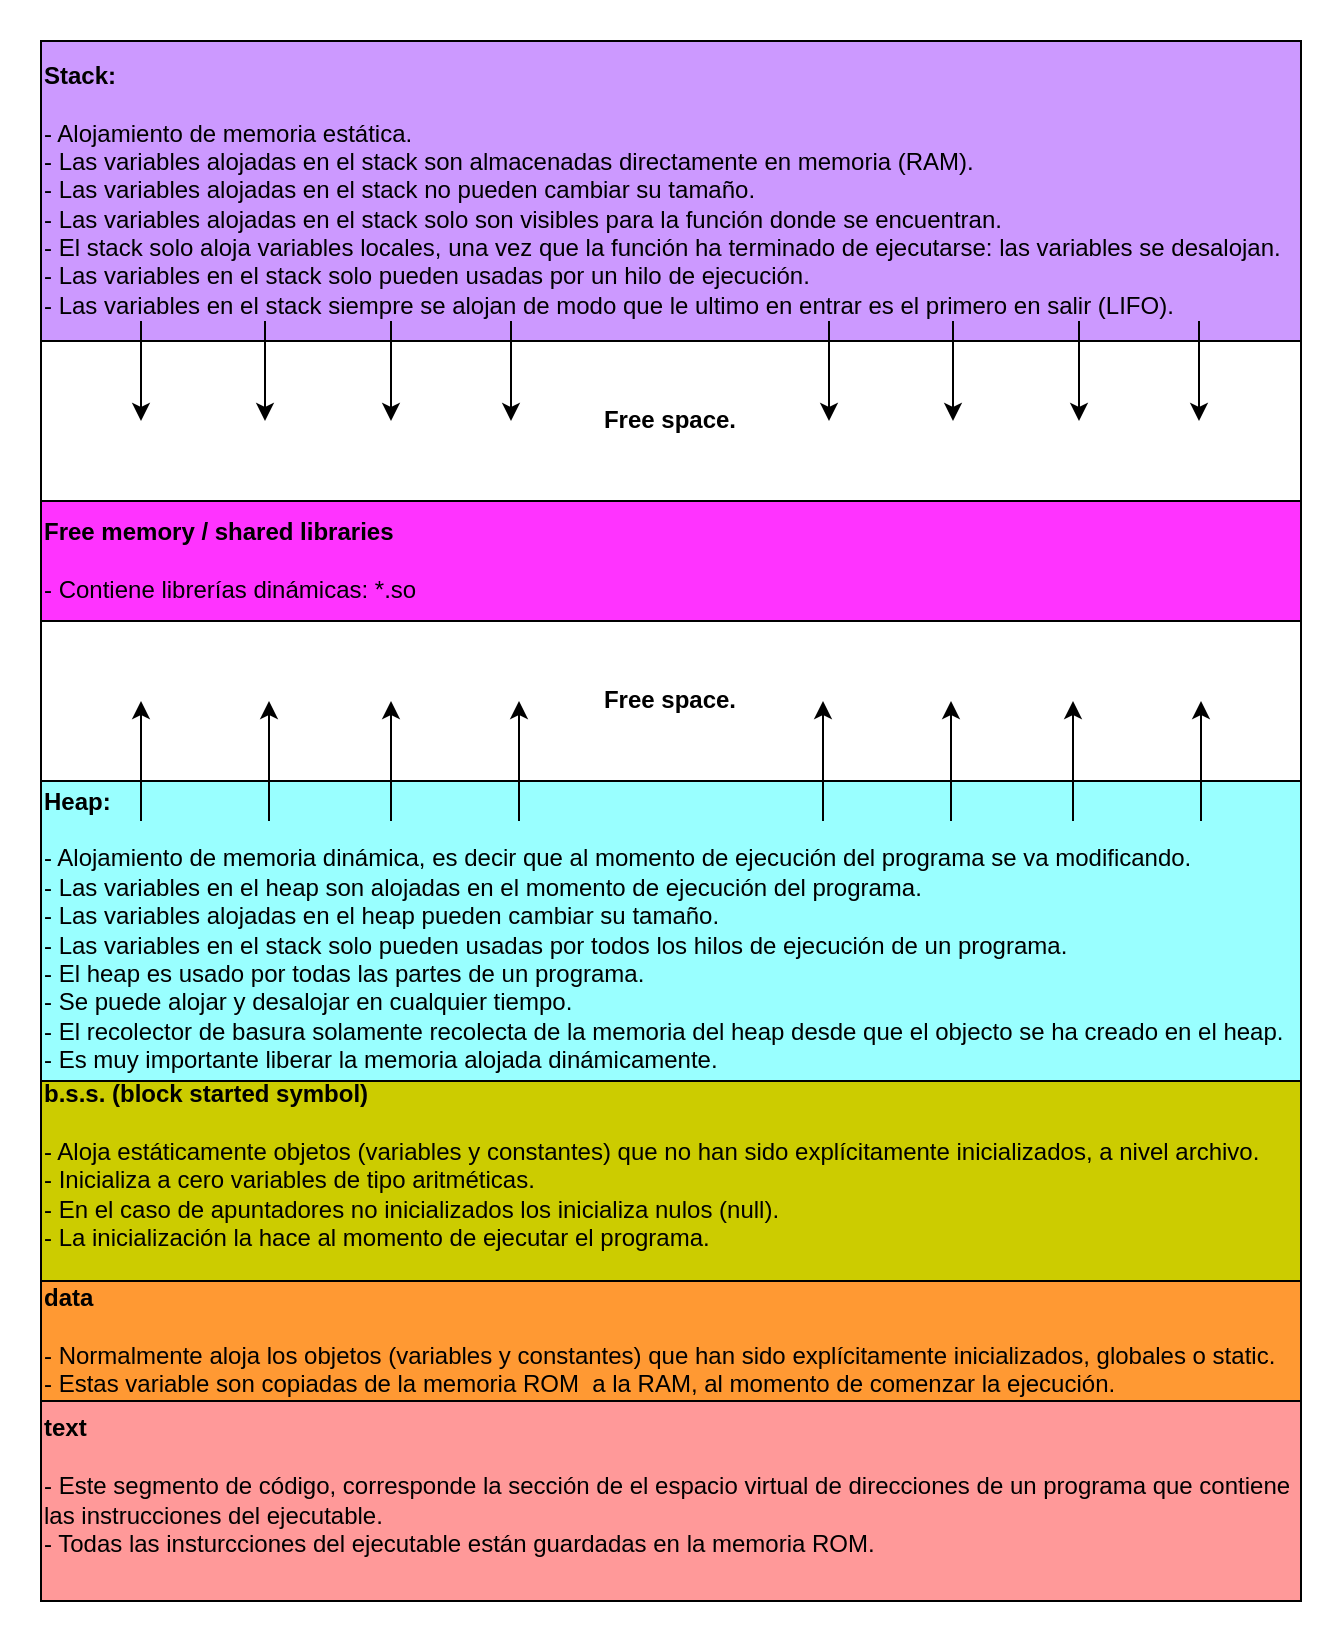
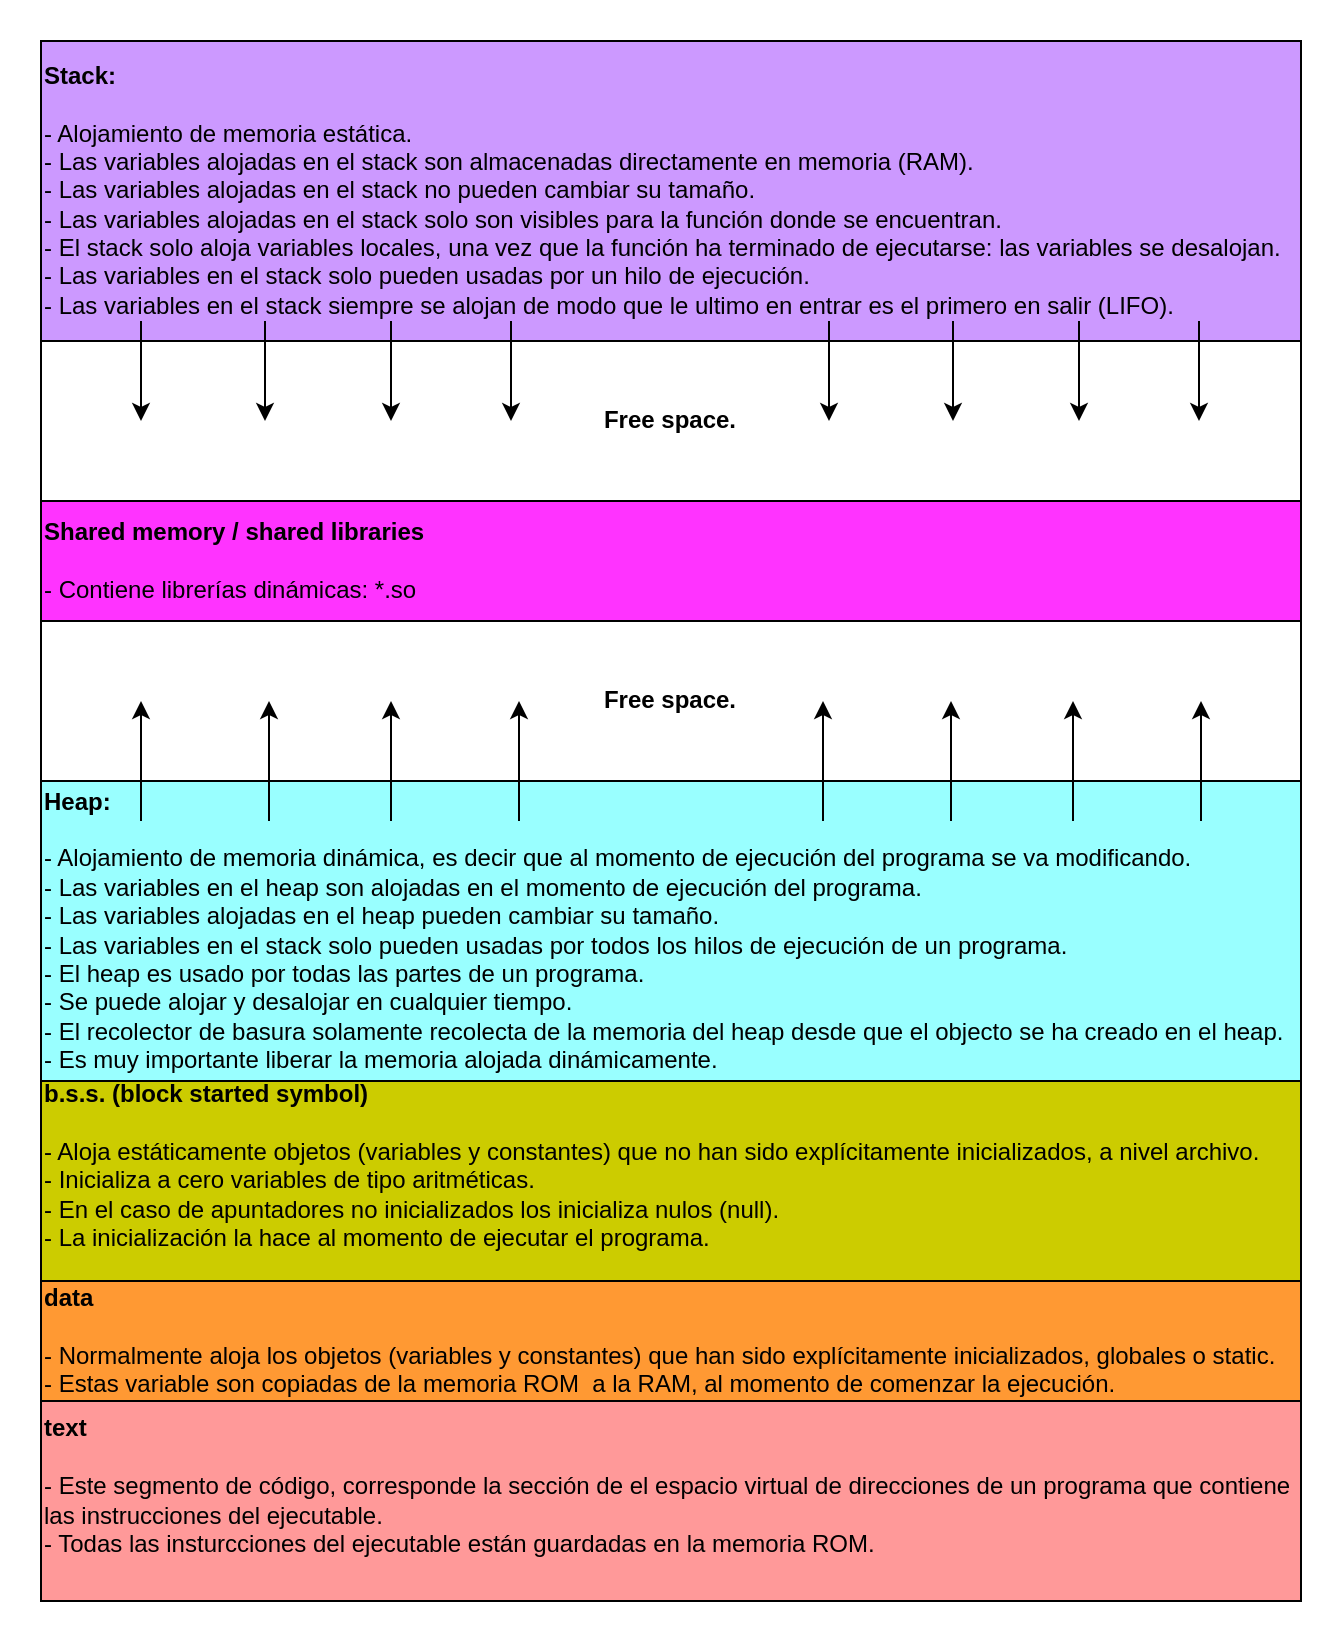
node "Free memory / shared libraries - Contiene librerías dinámicas: *.so": label "Free memory / shared libraries - Contiene librerías dinámicas: *.so" -> "Shared memory / shared libraries - Contiene librerías dinámicas: *.so"
